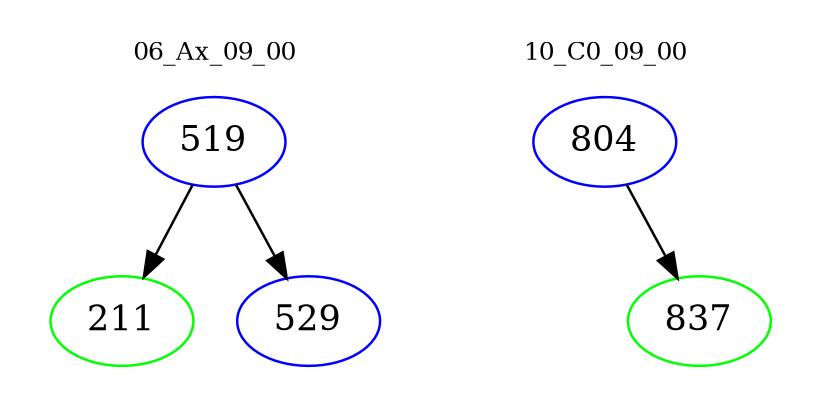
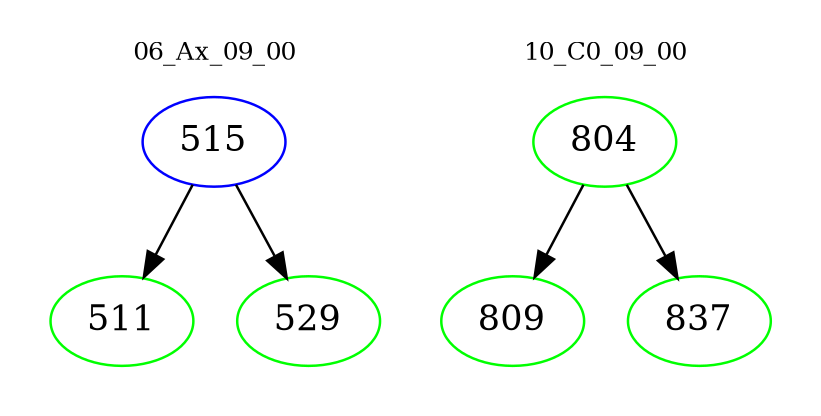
node "519": label "519" -> "515"
node "804": color blue -> green
node "211": label "211" -> "511"
node "529": color blue -> green
node "809": added
